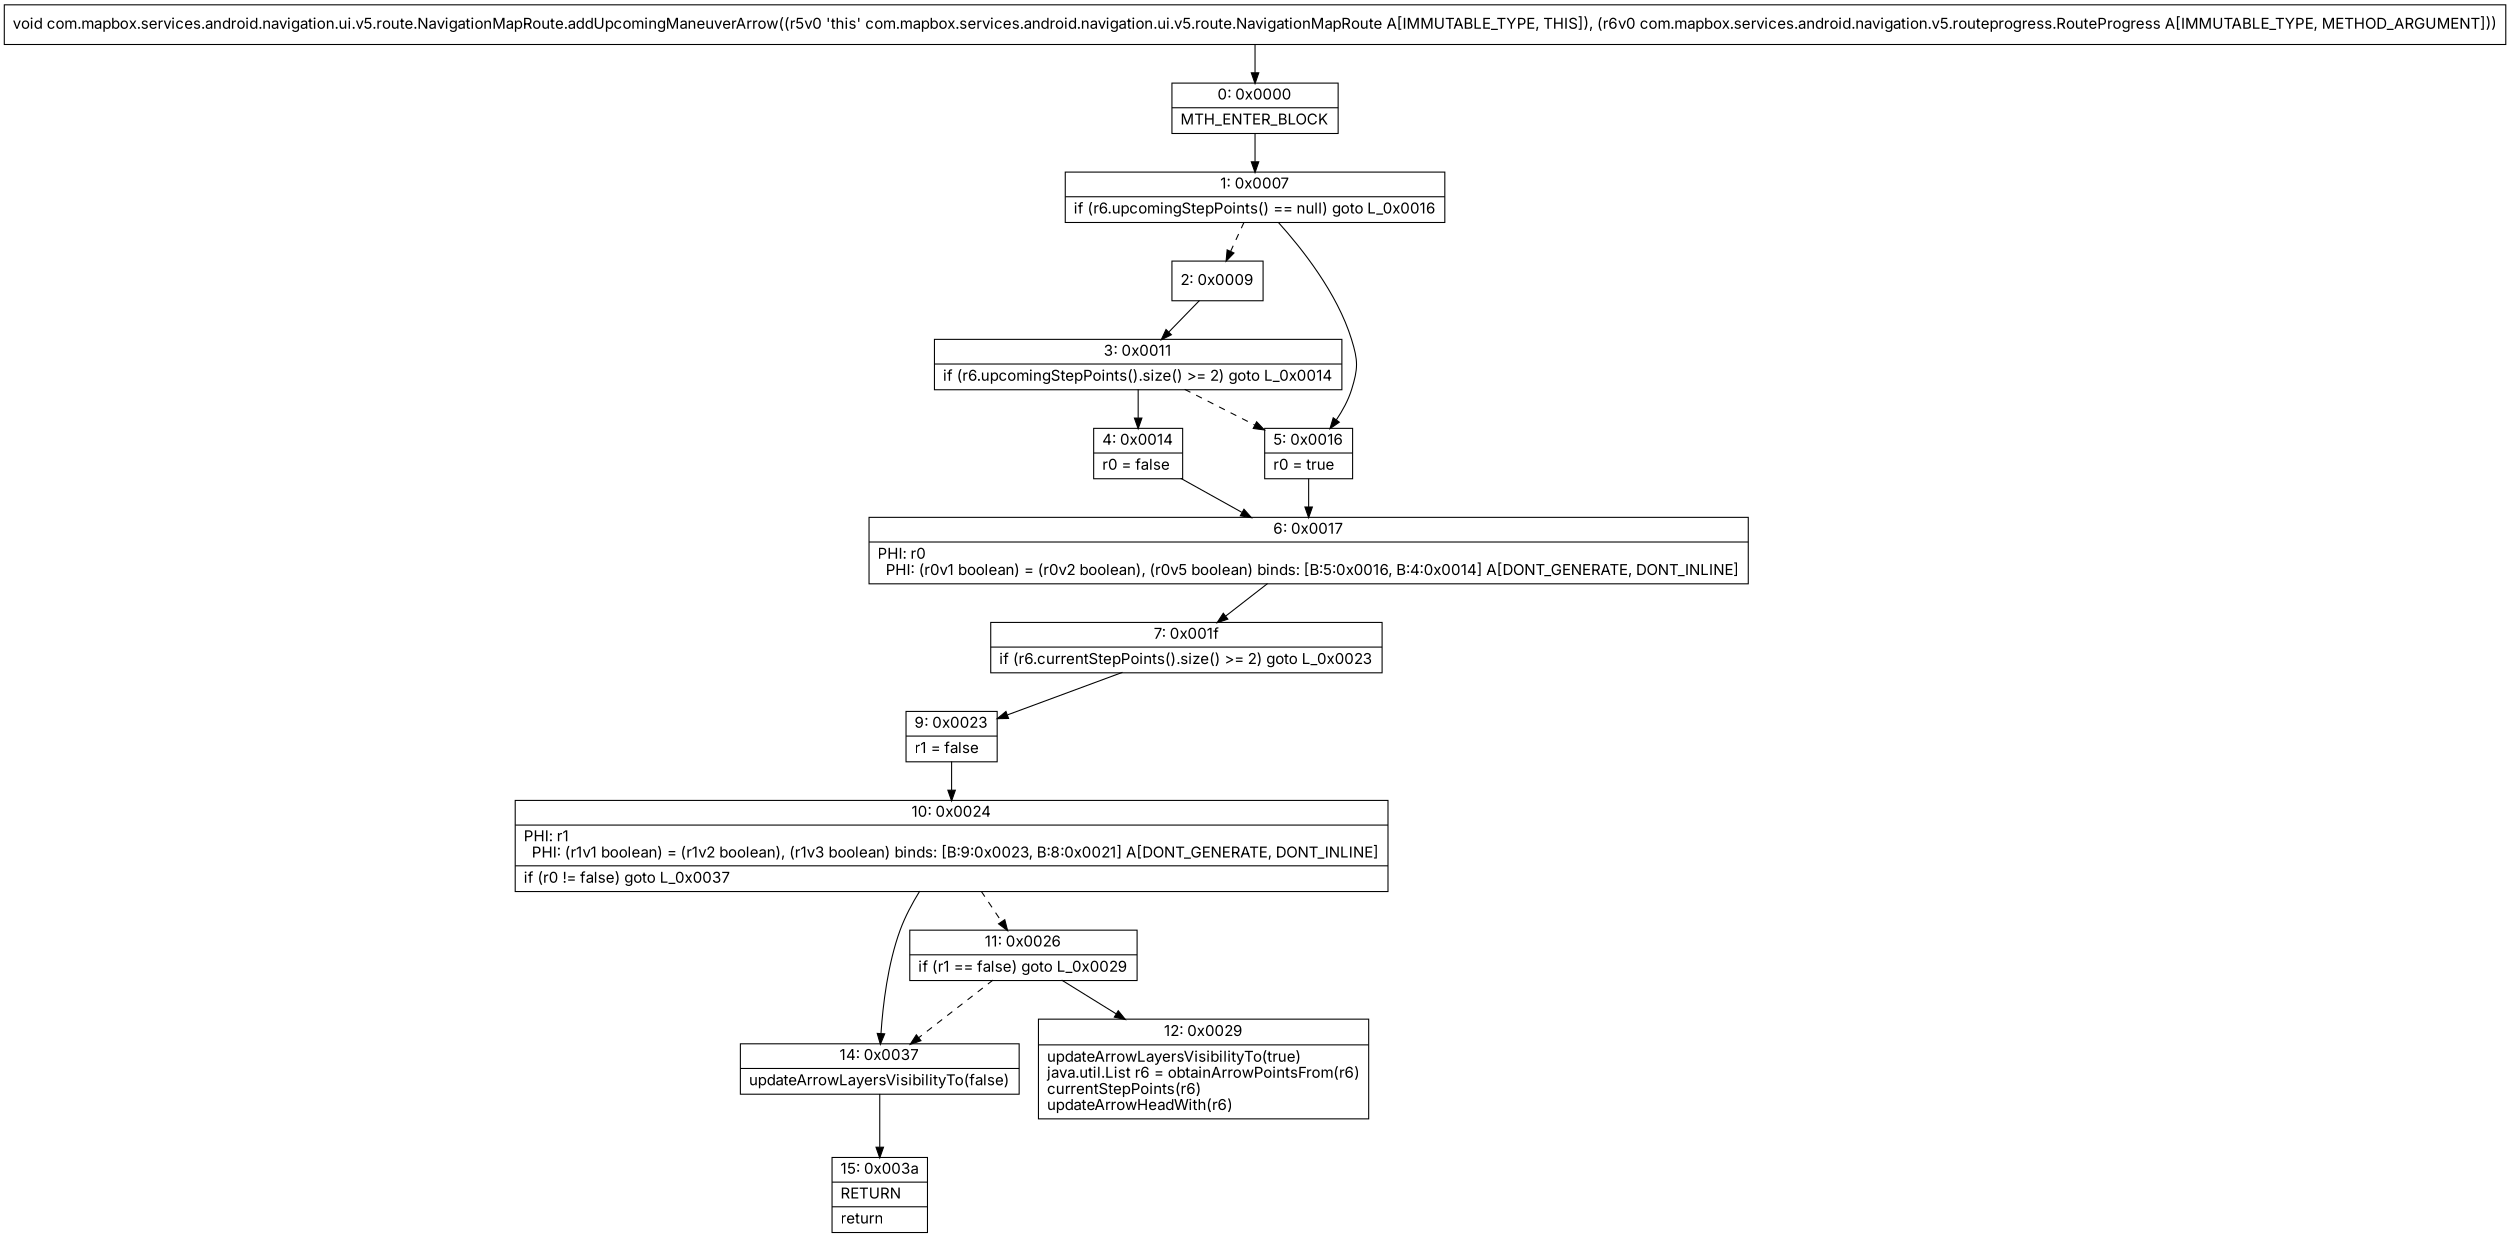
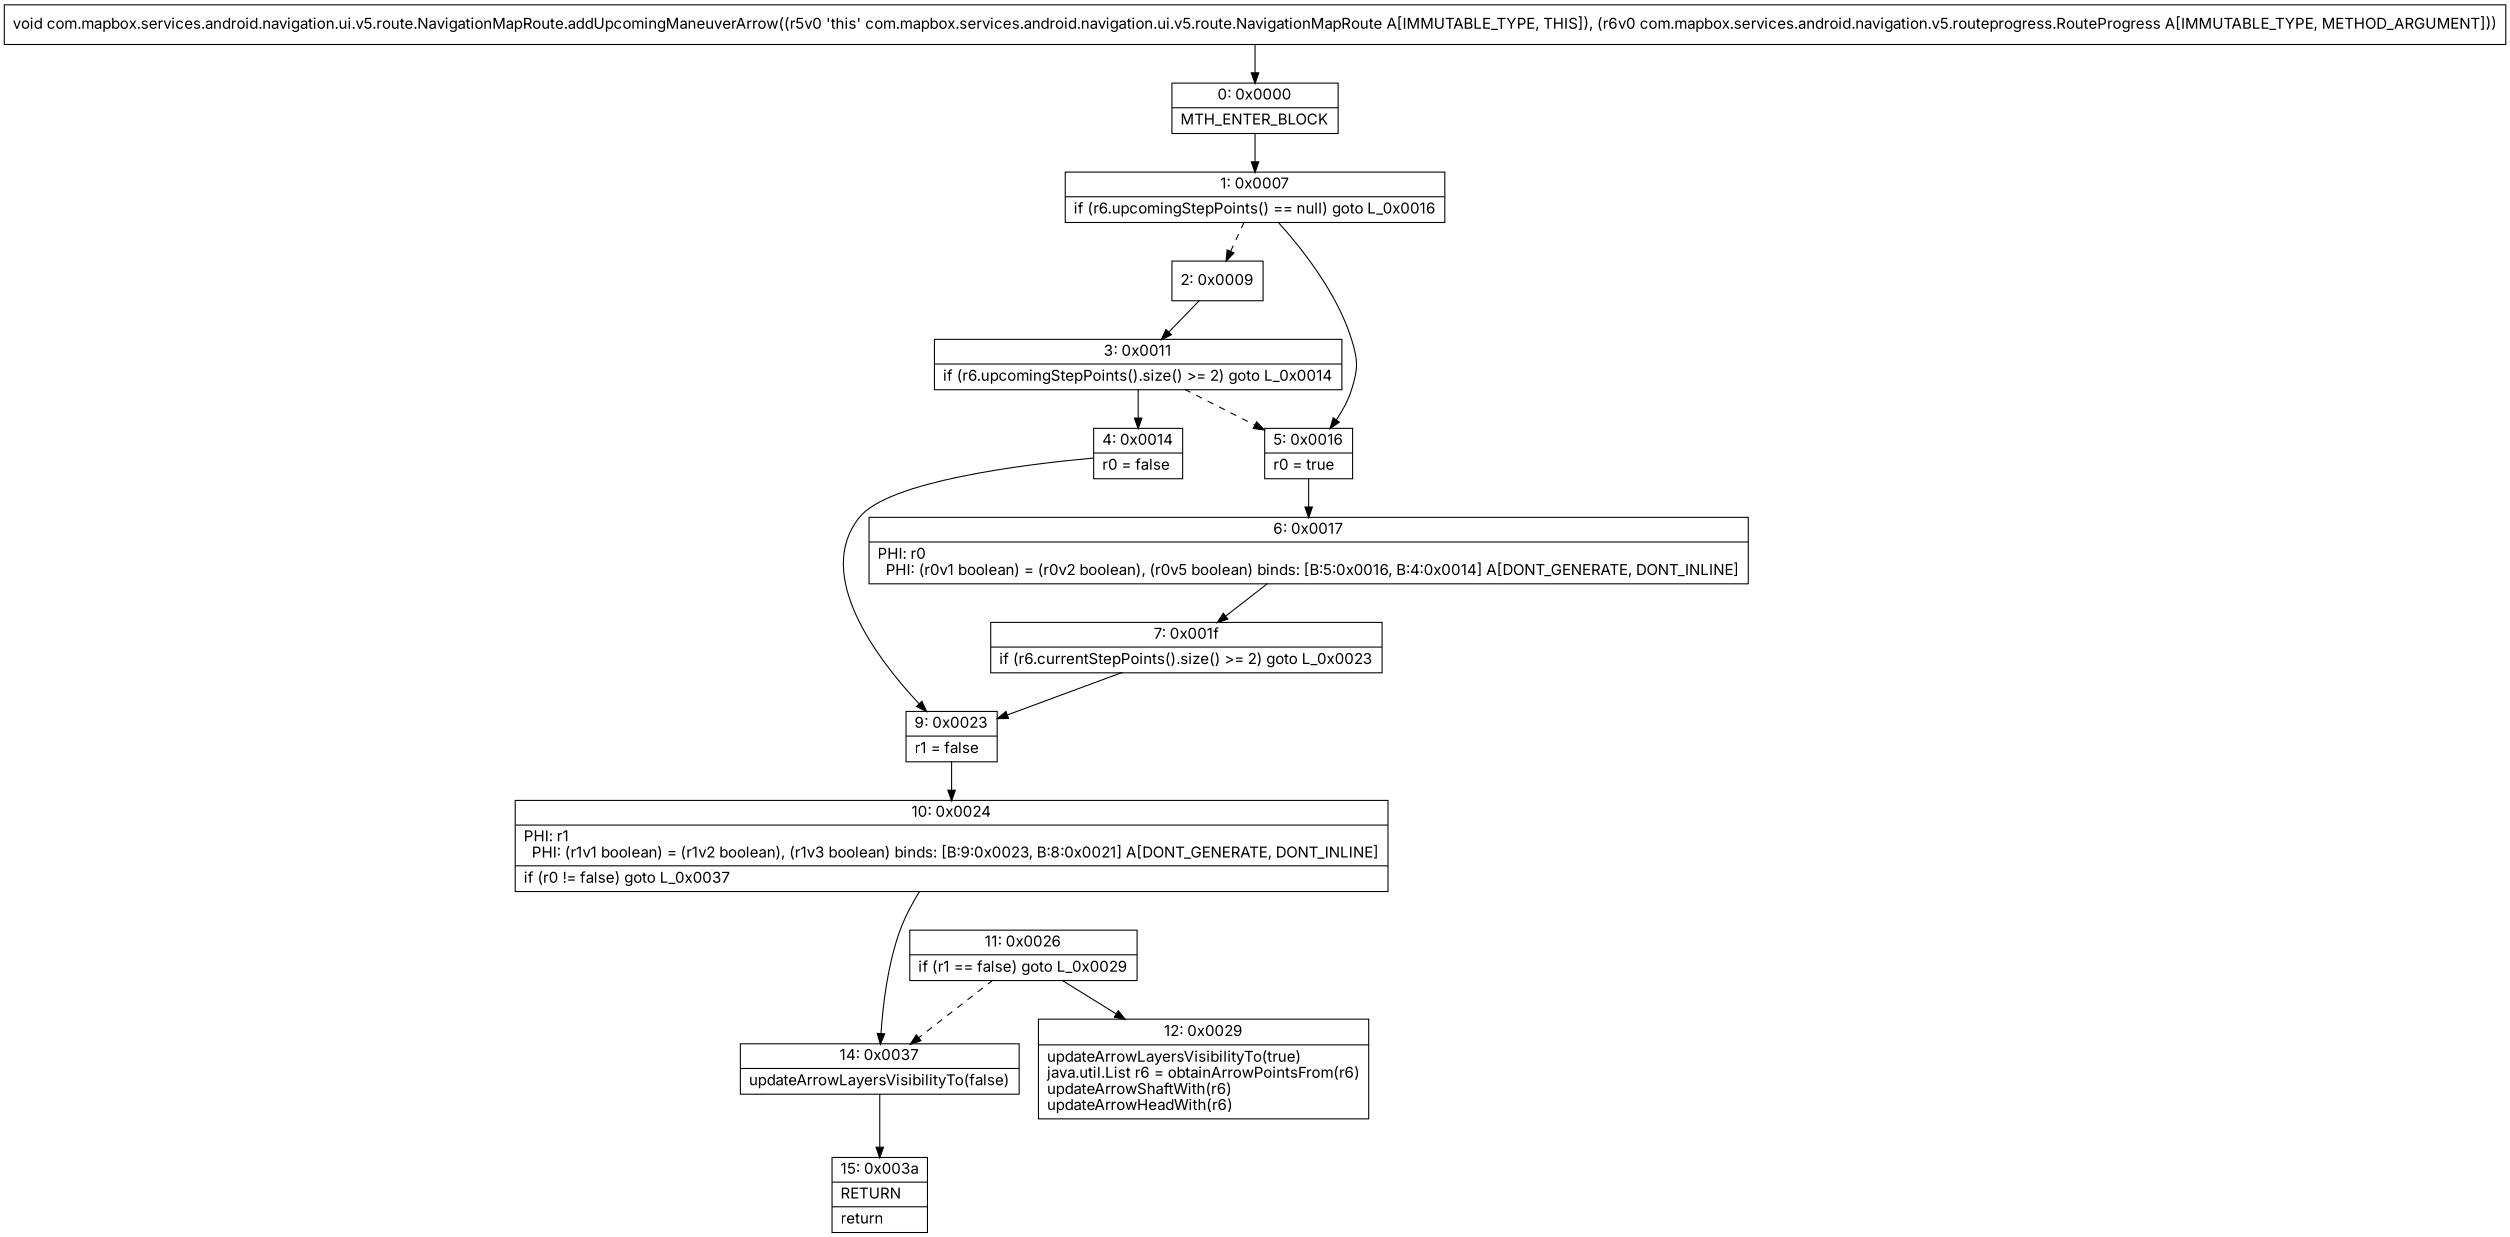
edge "4: 0x0014" -> "6: 0x0017": now "4: 0x0014" -> "9: 0x0023"
edge "10: 0x0024" -> "11: 0x0026": removed
node "12: 0x0029": text "currentStepPoints(r6)" -> "updateArrowShaftWith(r6)"
